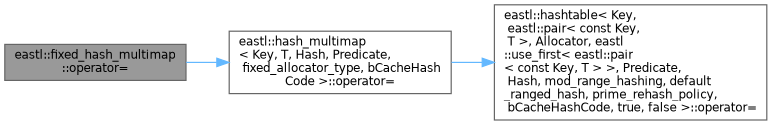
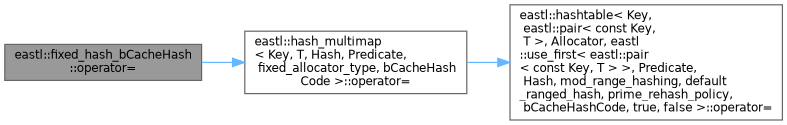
node "eastl::fixed_hash_multimap ::operator=": label "eastl::fixed_hash_multimap ::operator=" -> "eastl::fixed_hash_bCacheHash ::operator="
